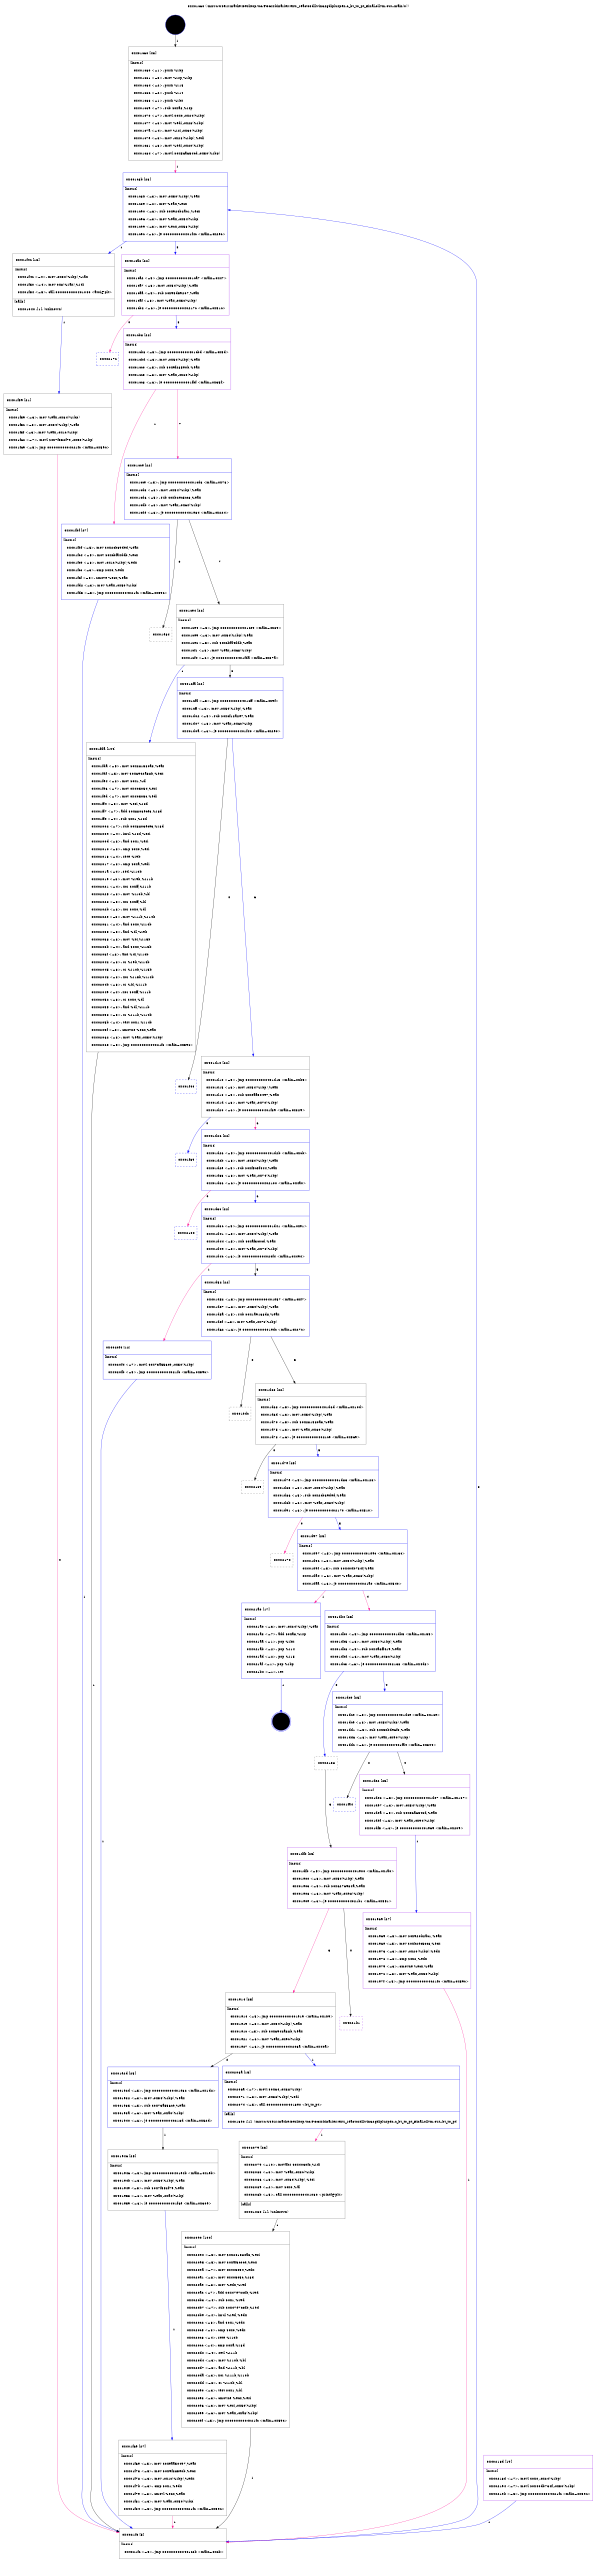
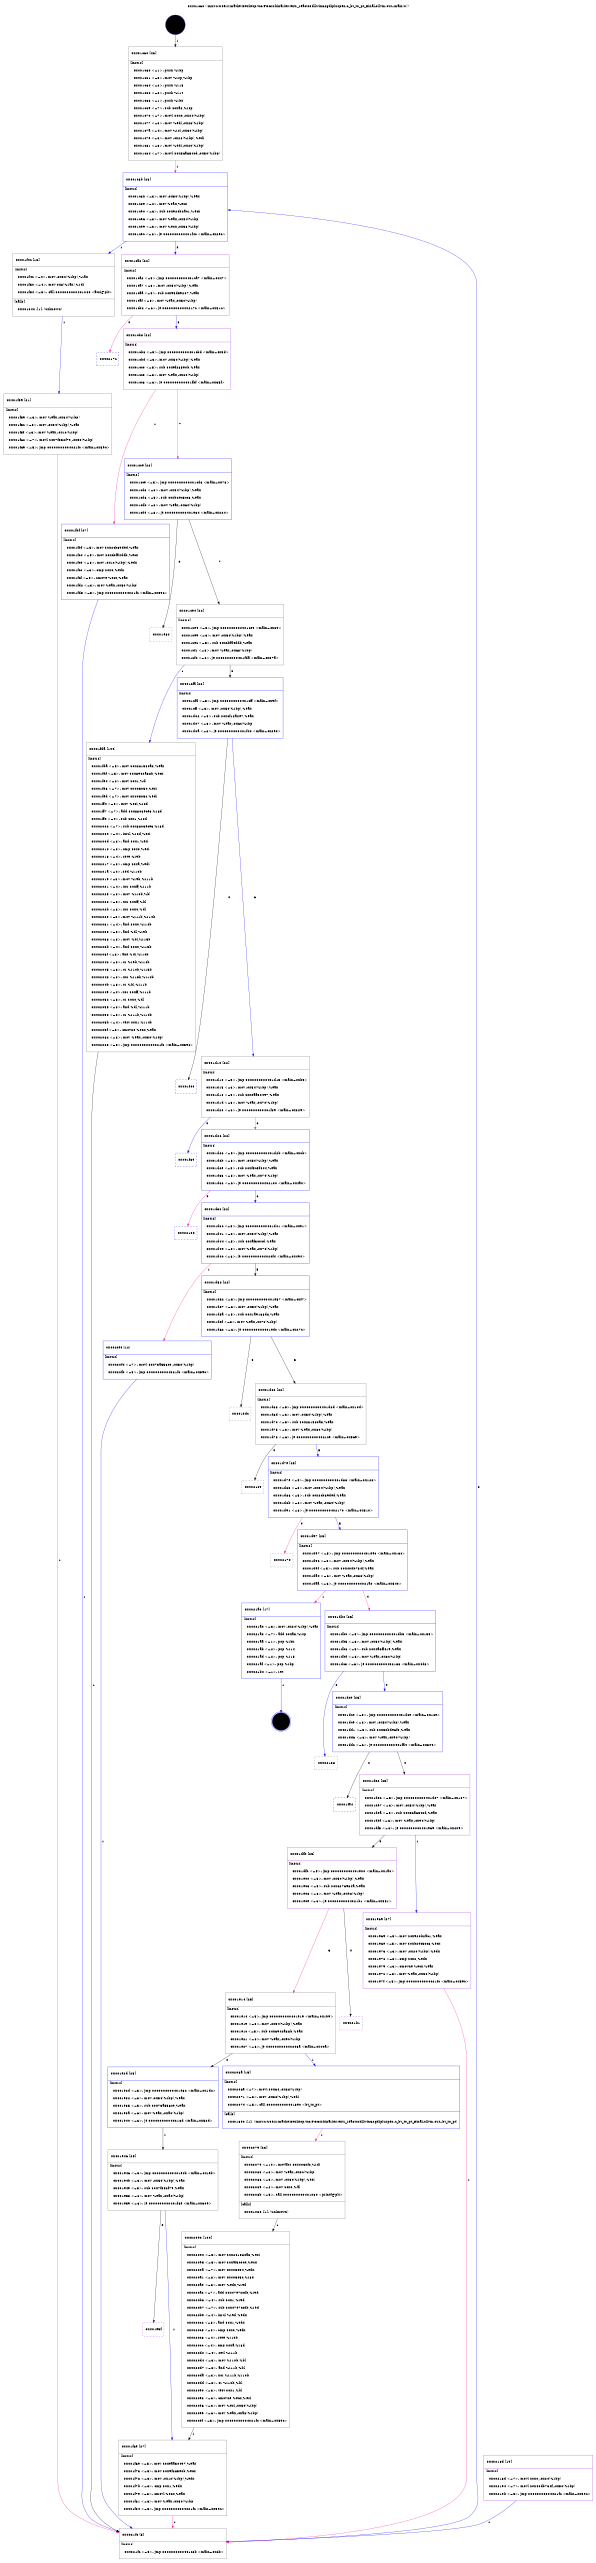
edge "0x401f59 [21]" -> "0x4021fc [5]": label " 4" -> " 1"
edge "0x402138" -> "0x401dfb [25]": now "0x401de2 [25]" -> "0x401dfb [25]"
node "0x401e5f": added
edge "0x402090 [100]" -> "0x4021fc [5]": now "0x402090 [100]" -> "0x401f6e [27]"
